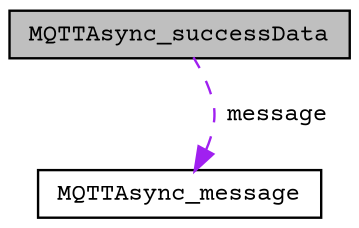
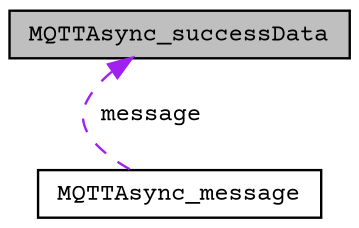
edge "MQTTAsync_successData" -> "MQTTAsync_message": reversed
